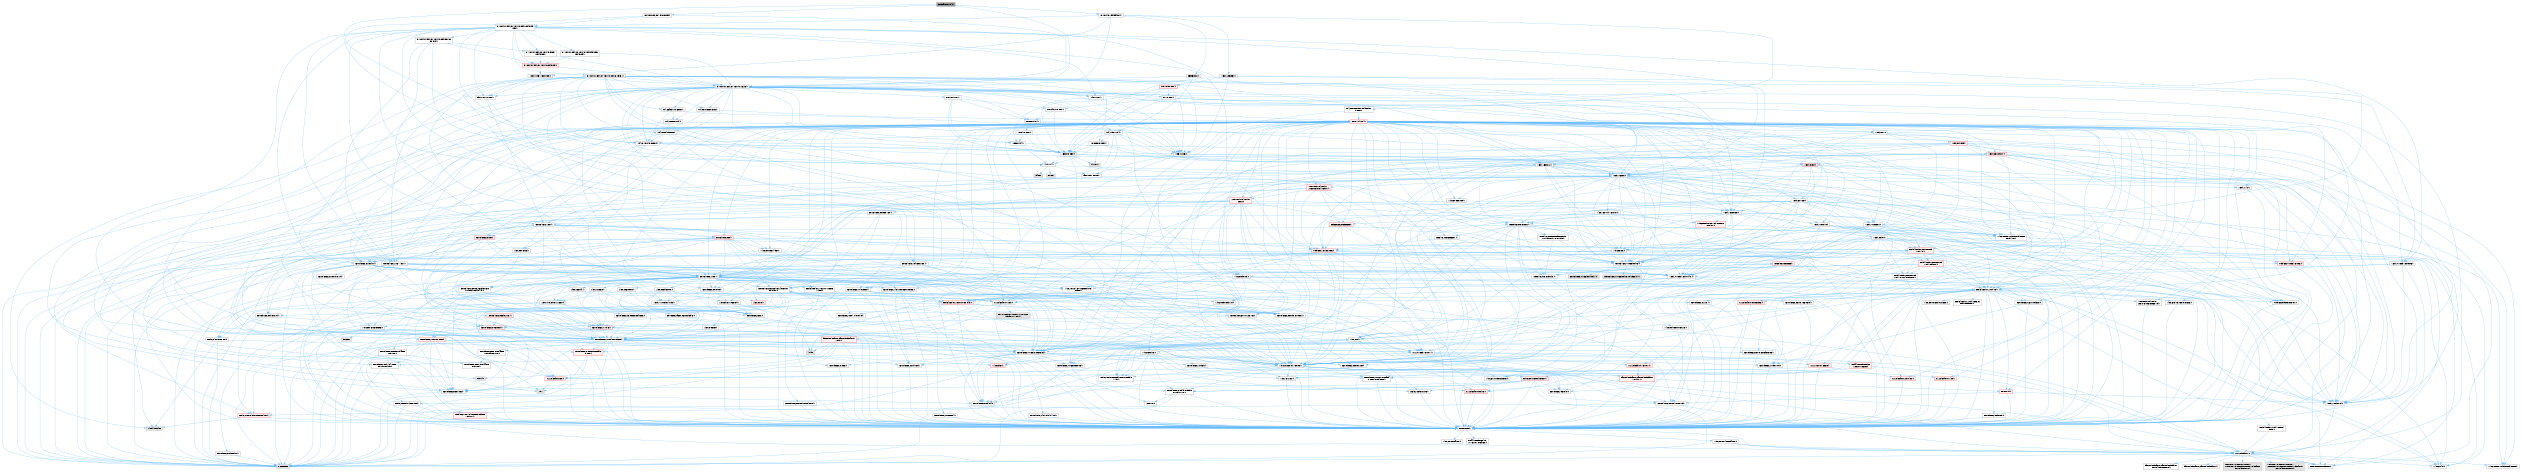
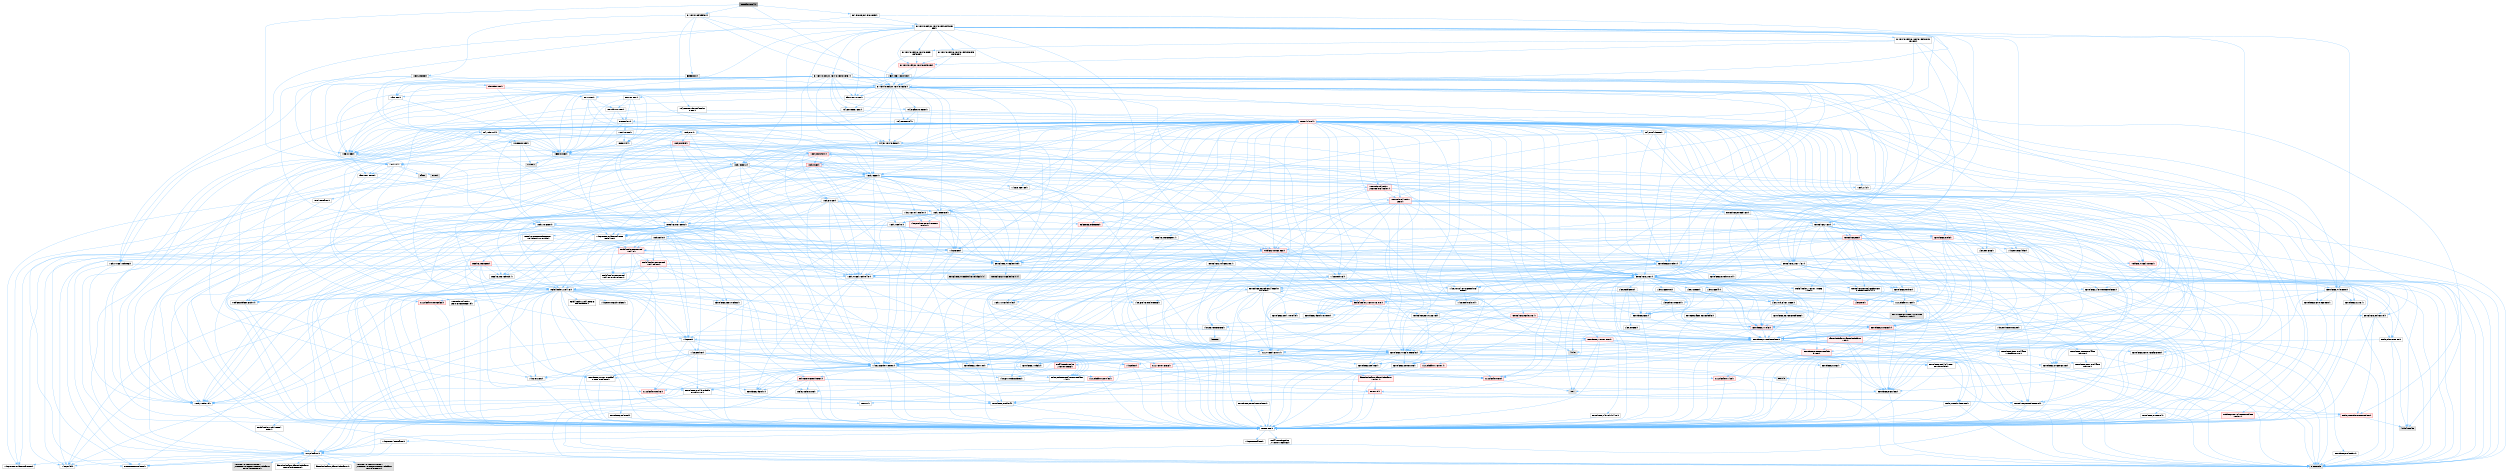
node "EngineDefines.h": added
